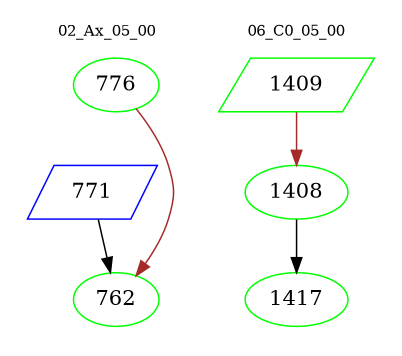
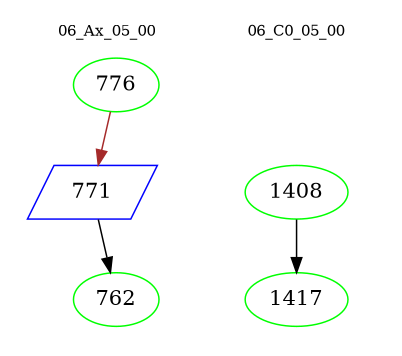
cluster "02_Ax_05_00": label "02_Ax_05_00" -> "06_Ax_05_00"
node "1409": removed
edge "776" -> "762": now "776" -> "771"
